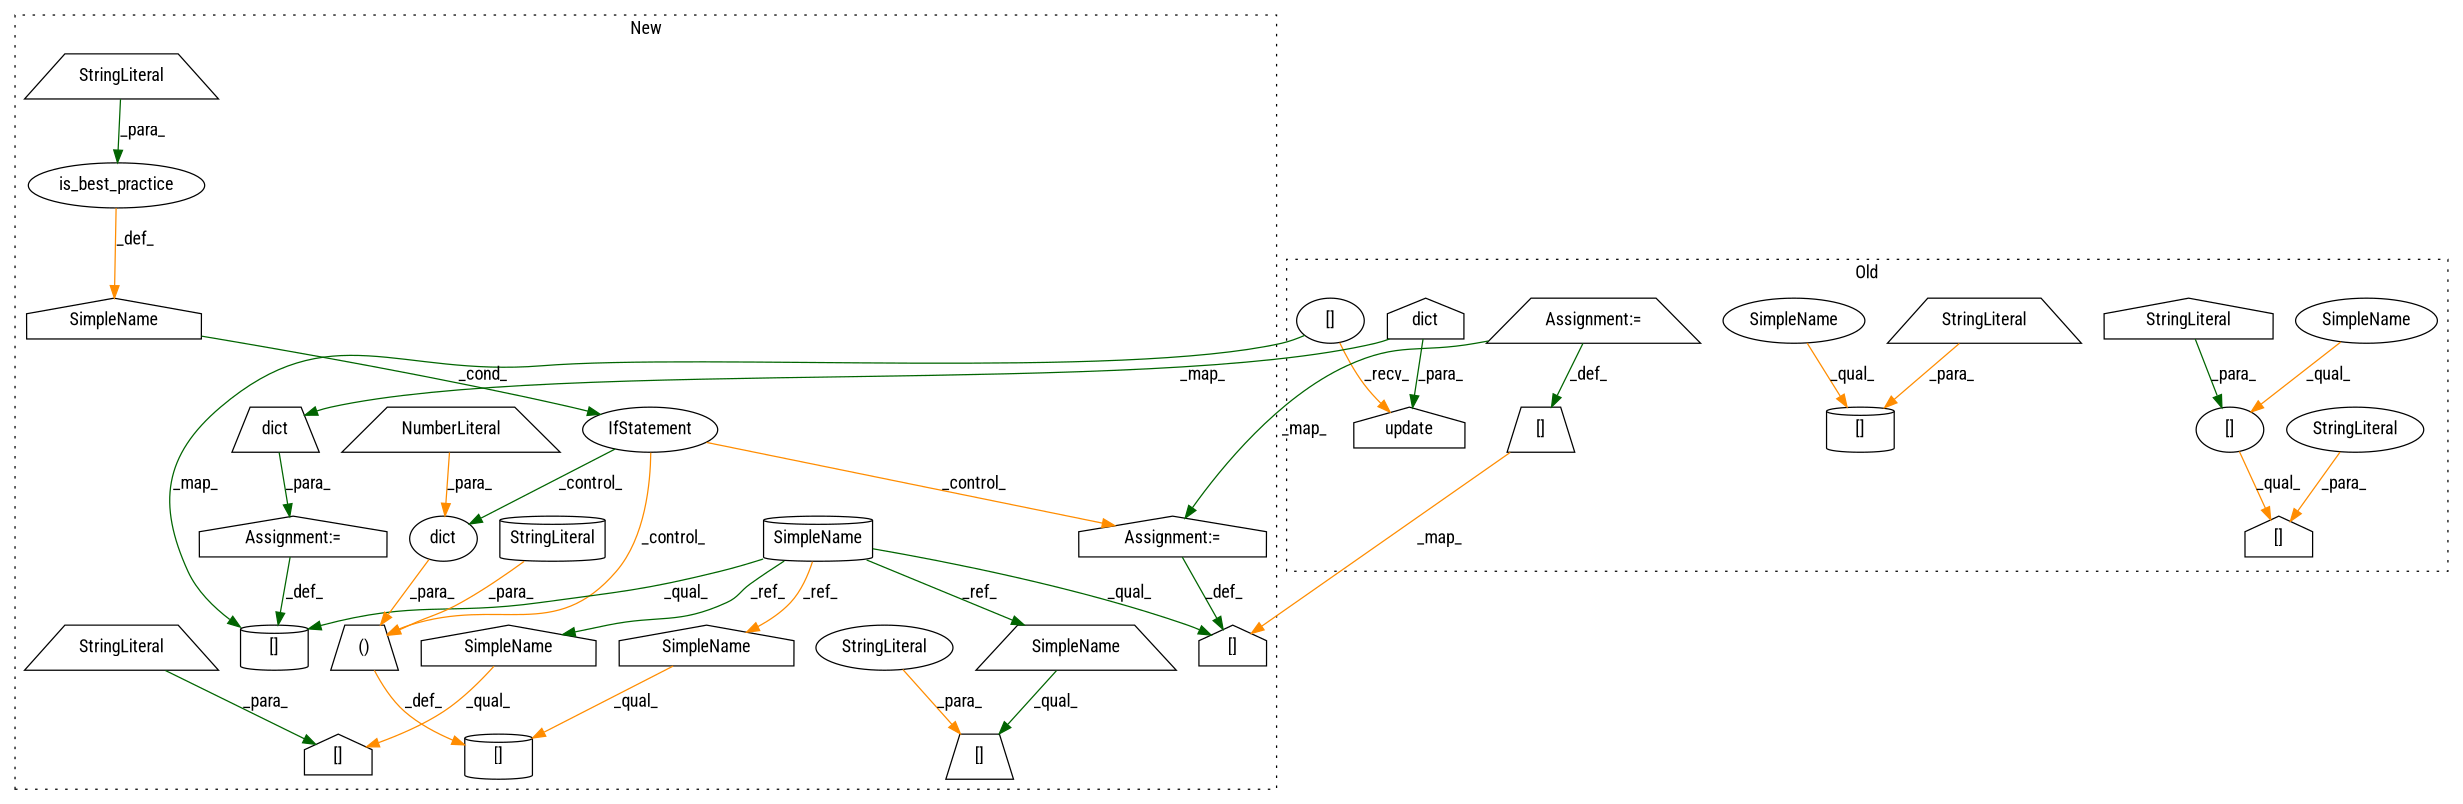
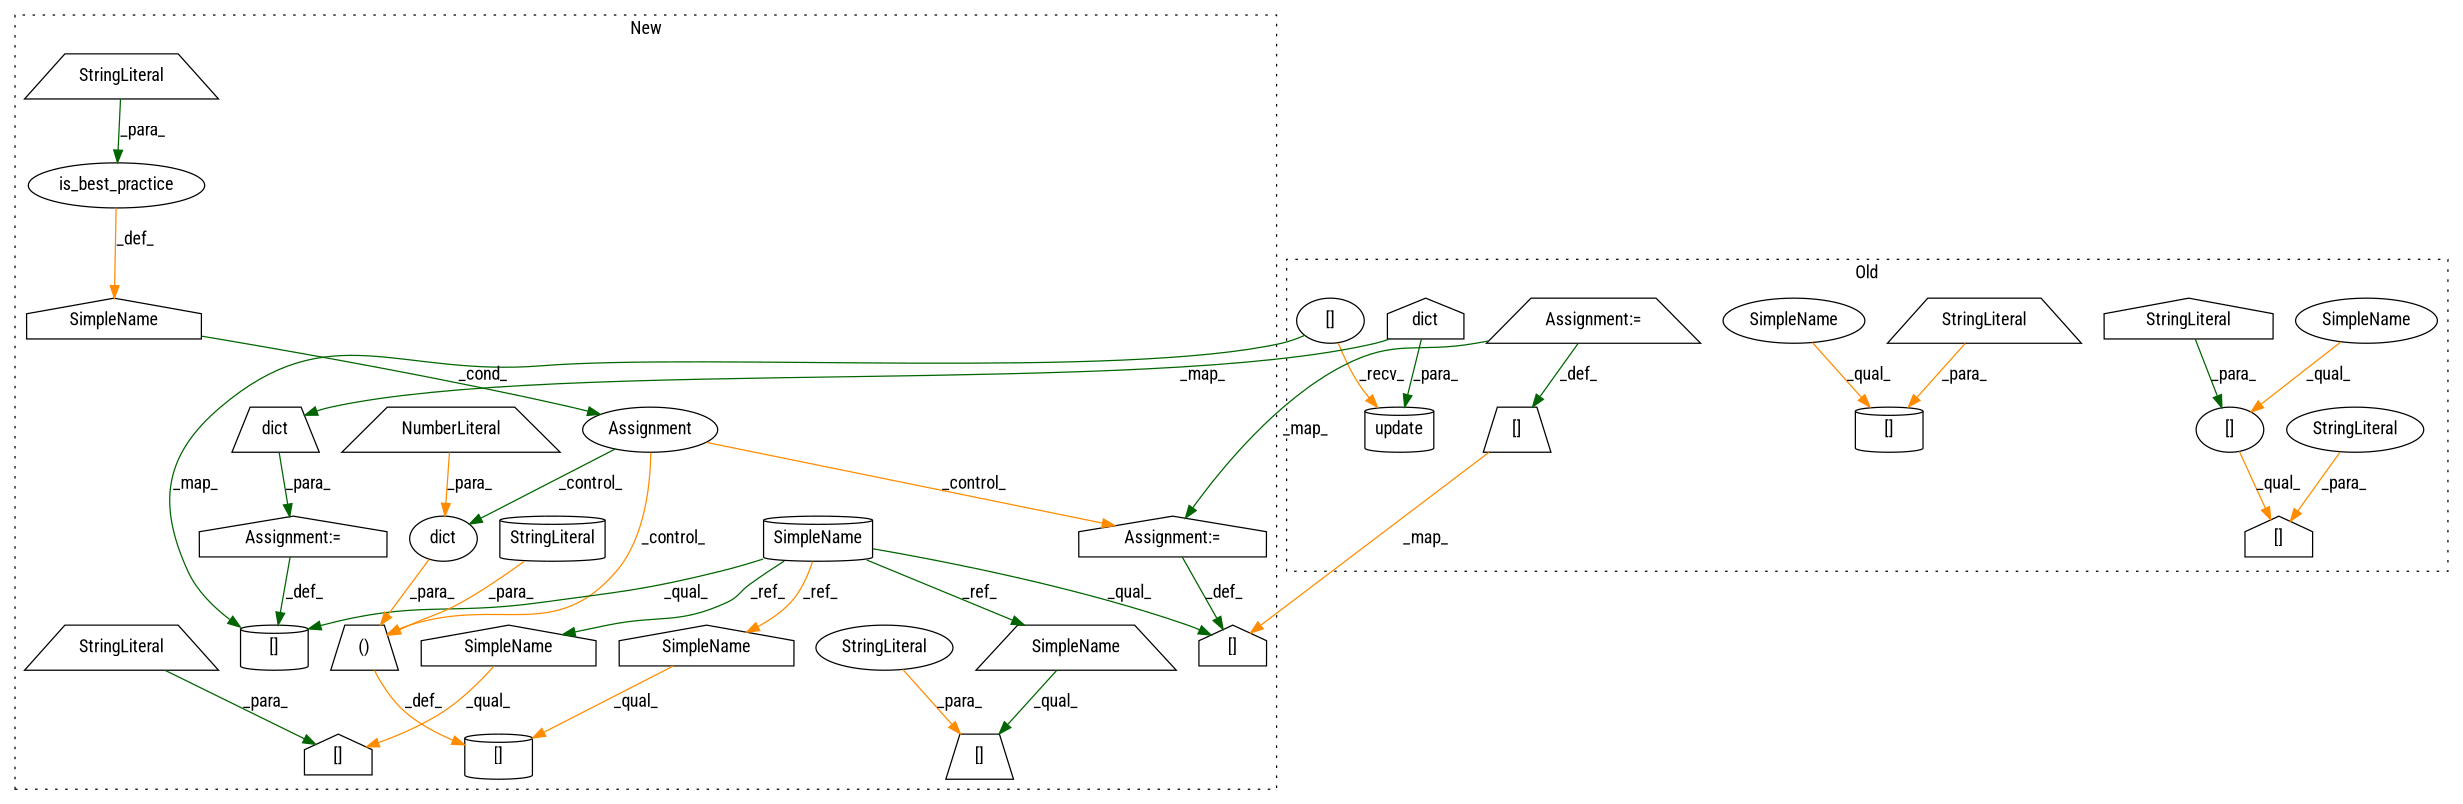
node "IfStatement": label "IfStatement" -> "Assignment"
node "update": shape house -> cylinder
